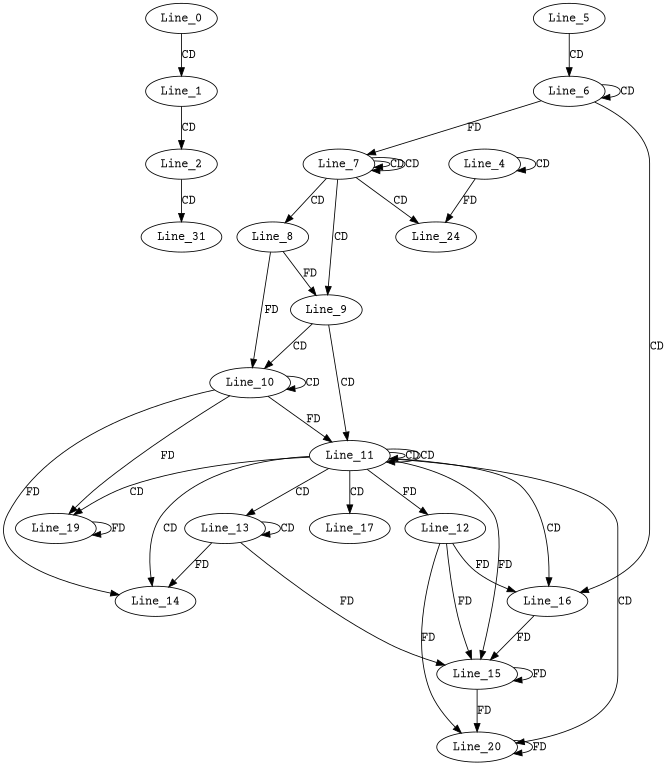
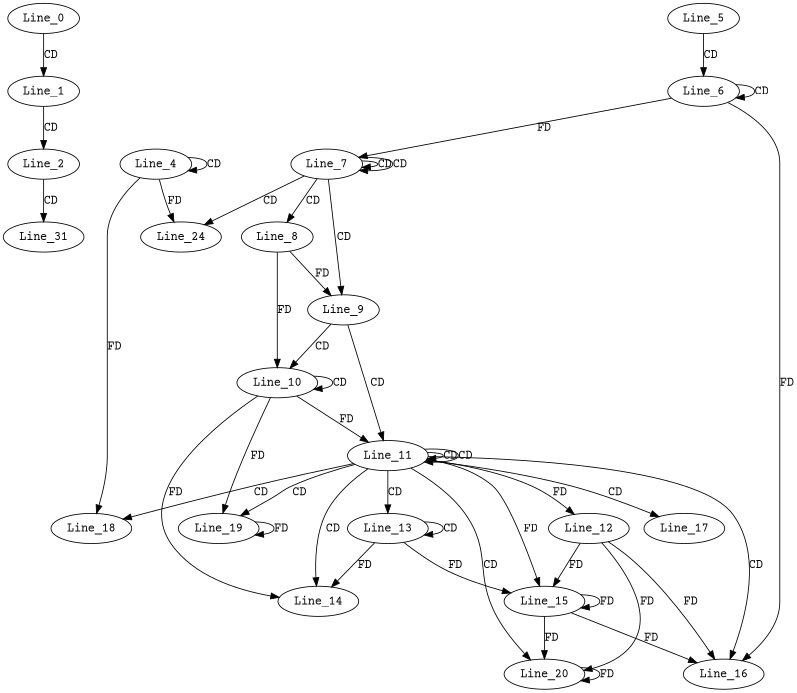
edge "Line_6" -> "Line_16": label "CD" -> "FD"
node "Line_18": added
edge "Line_16" -> "Line_15": reversed
